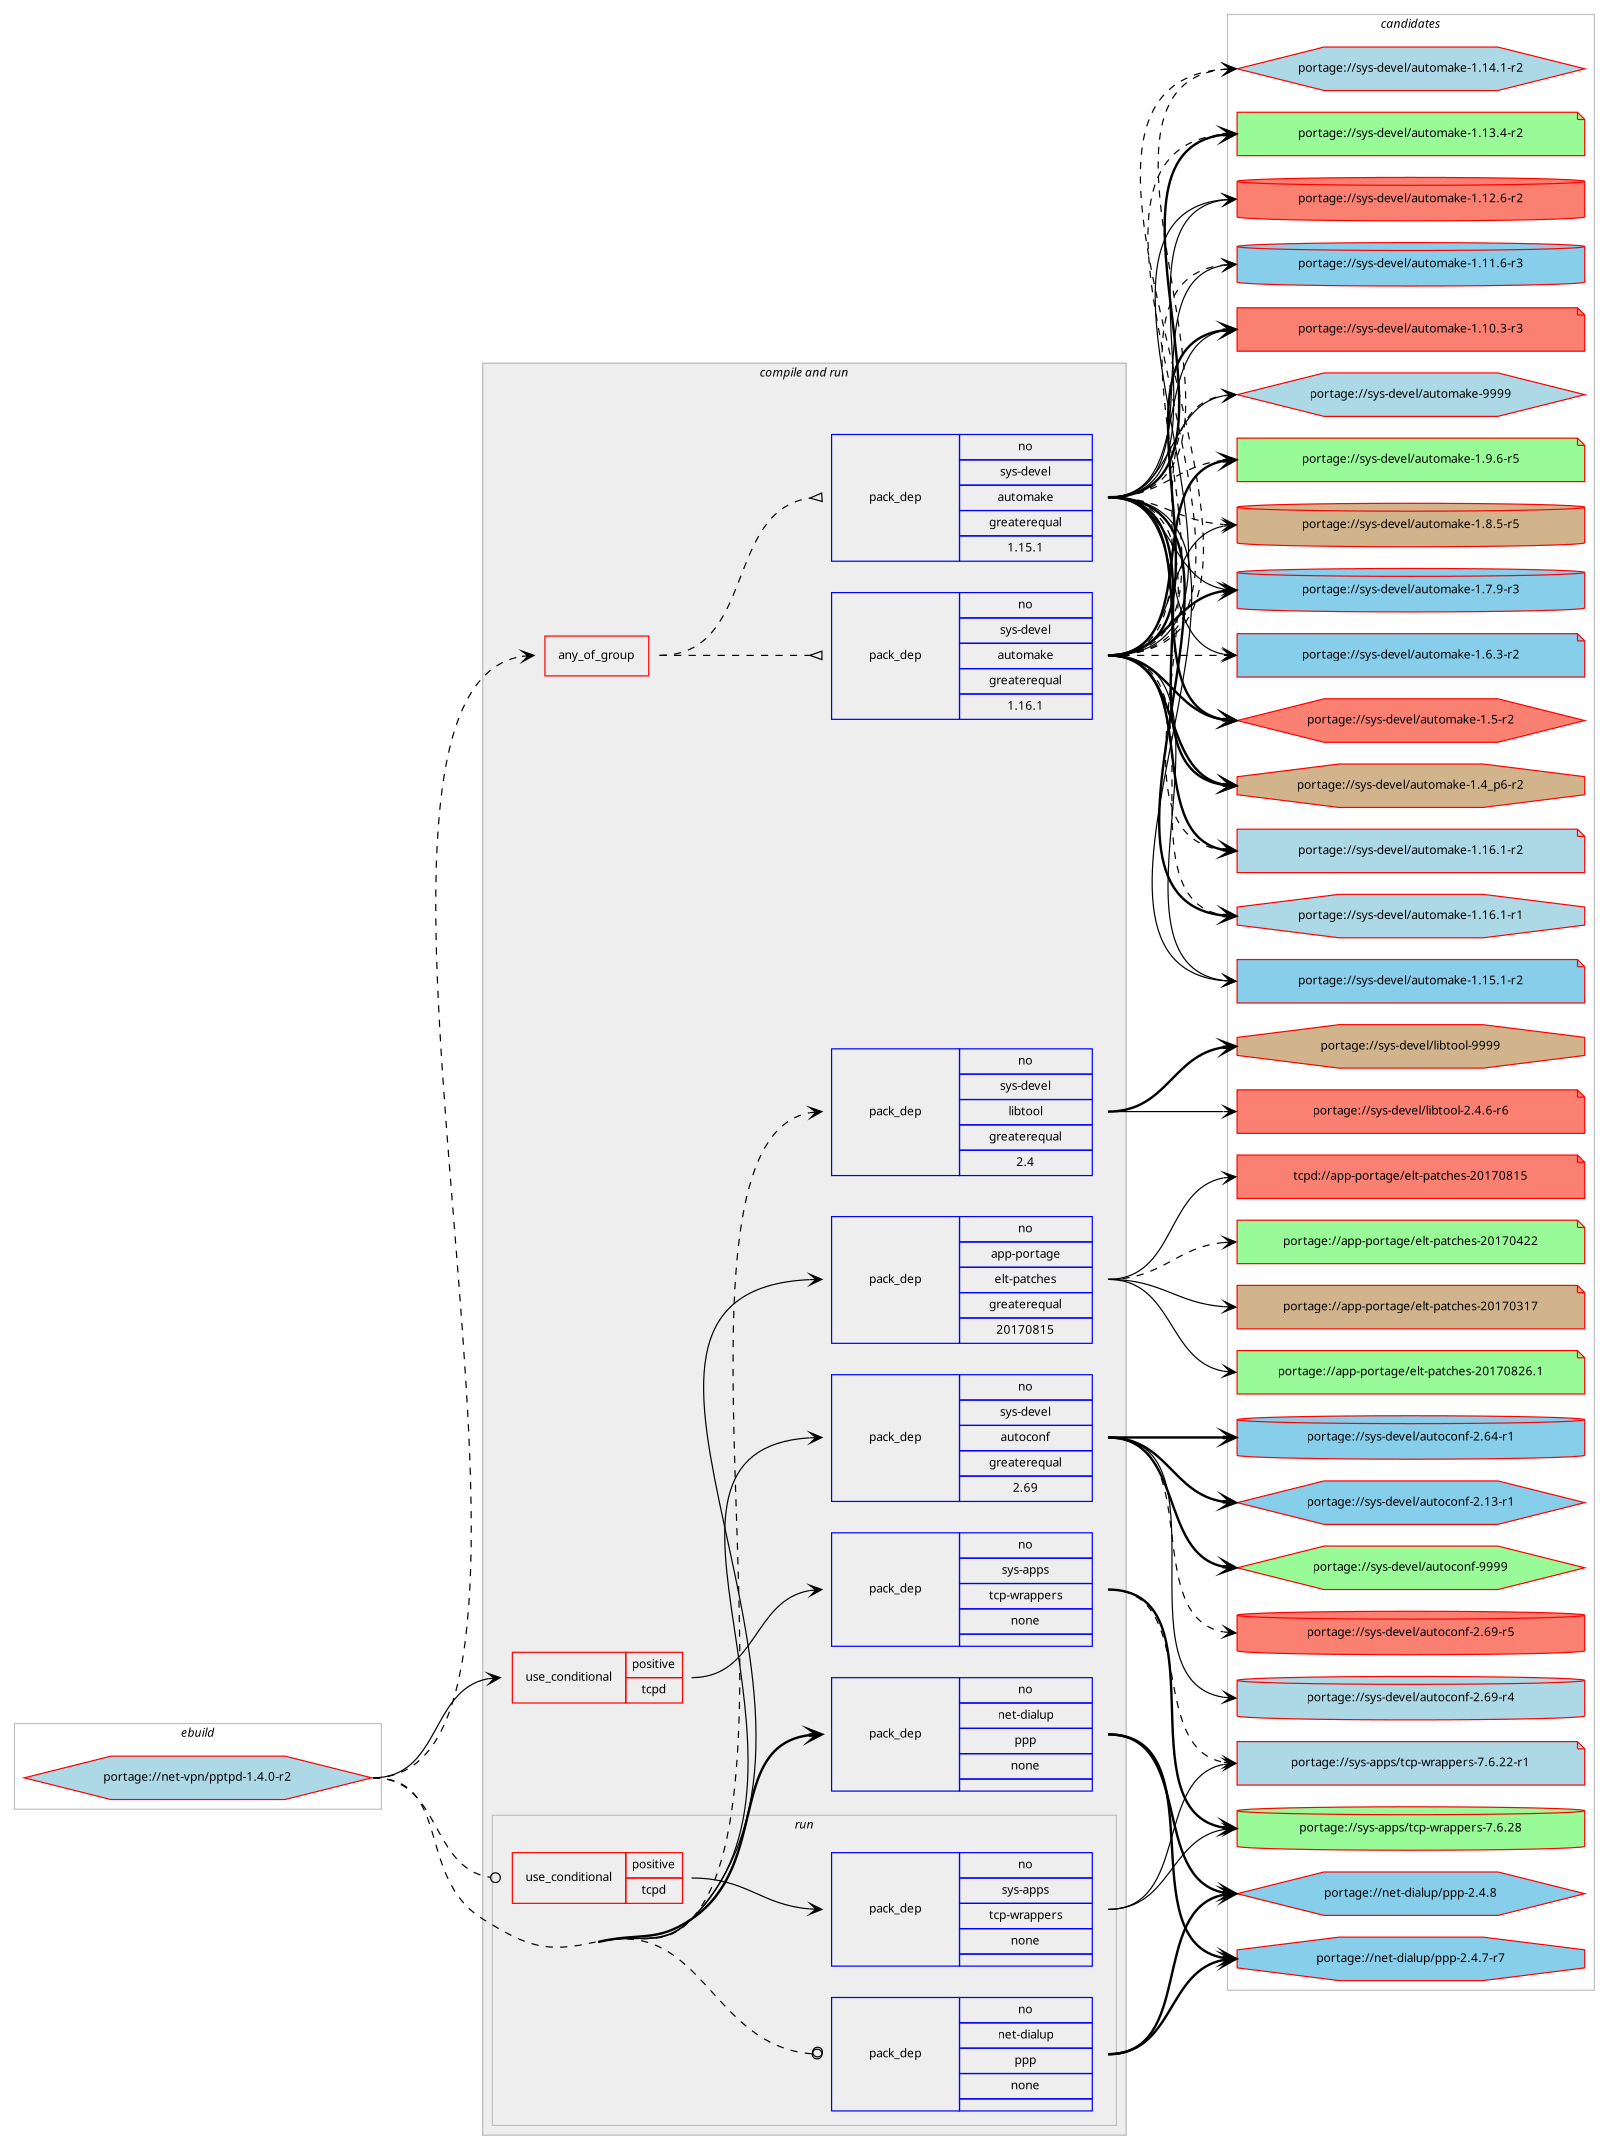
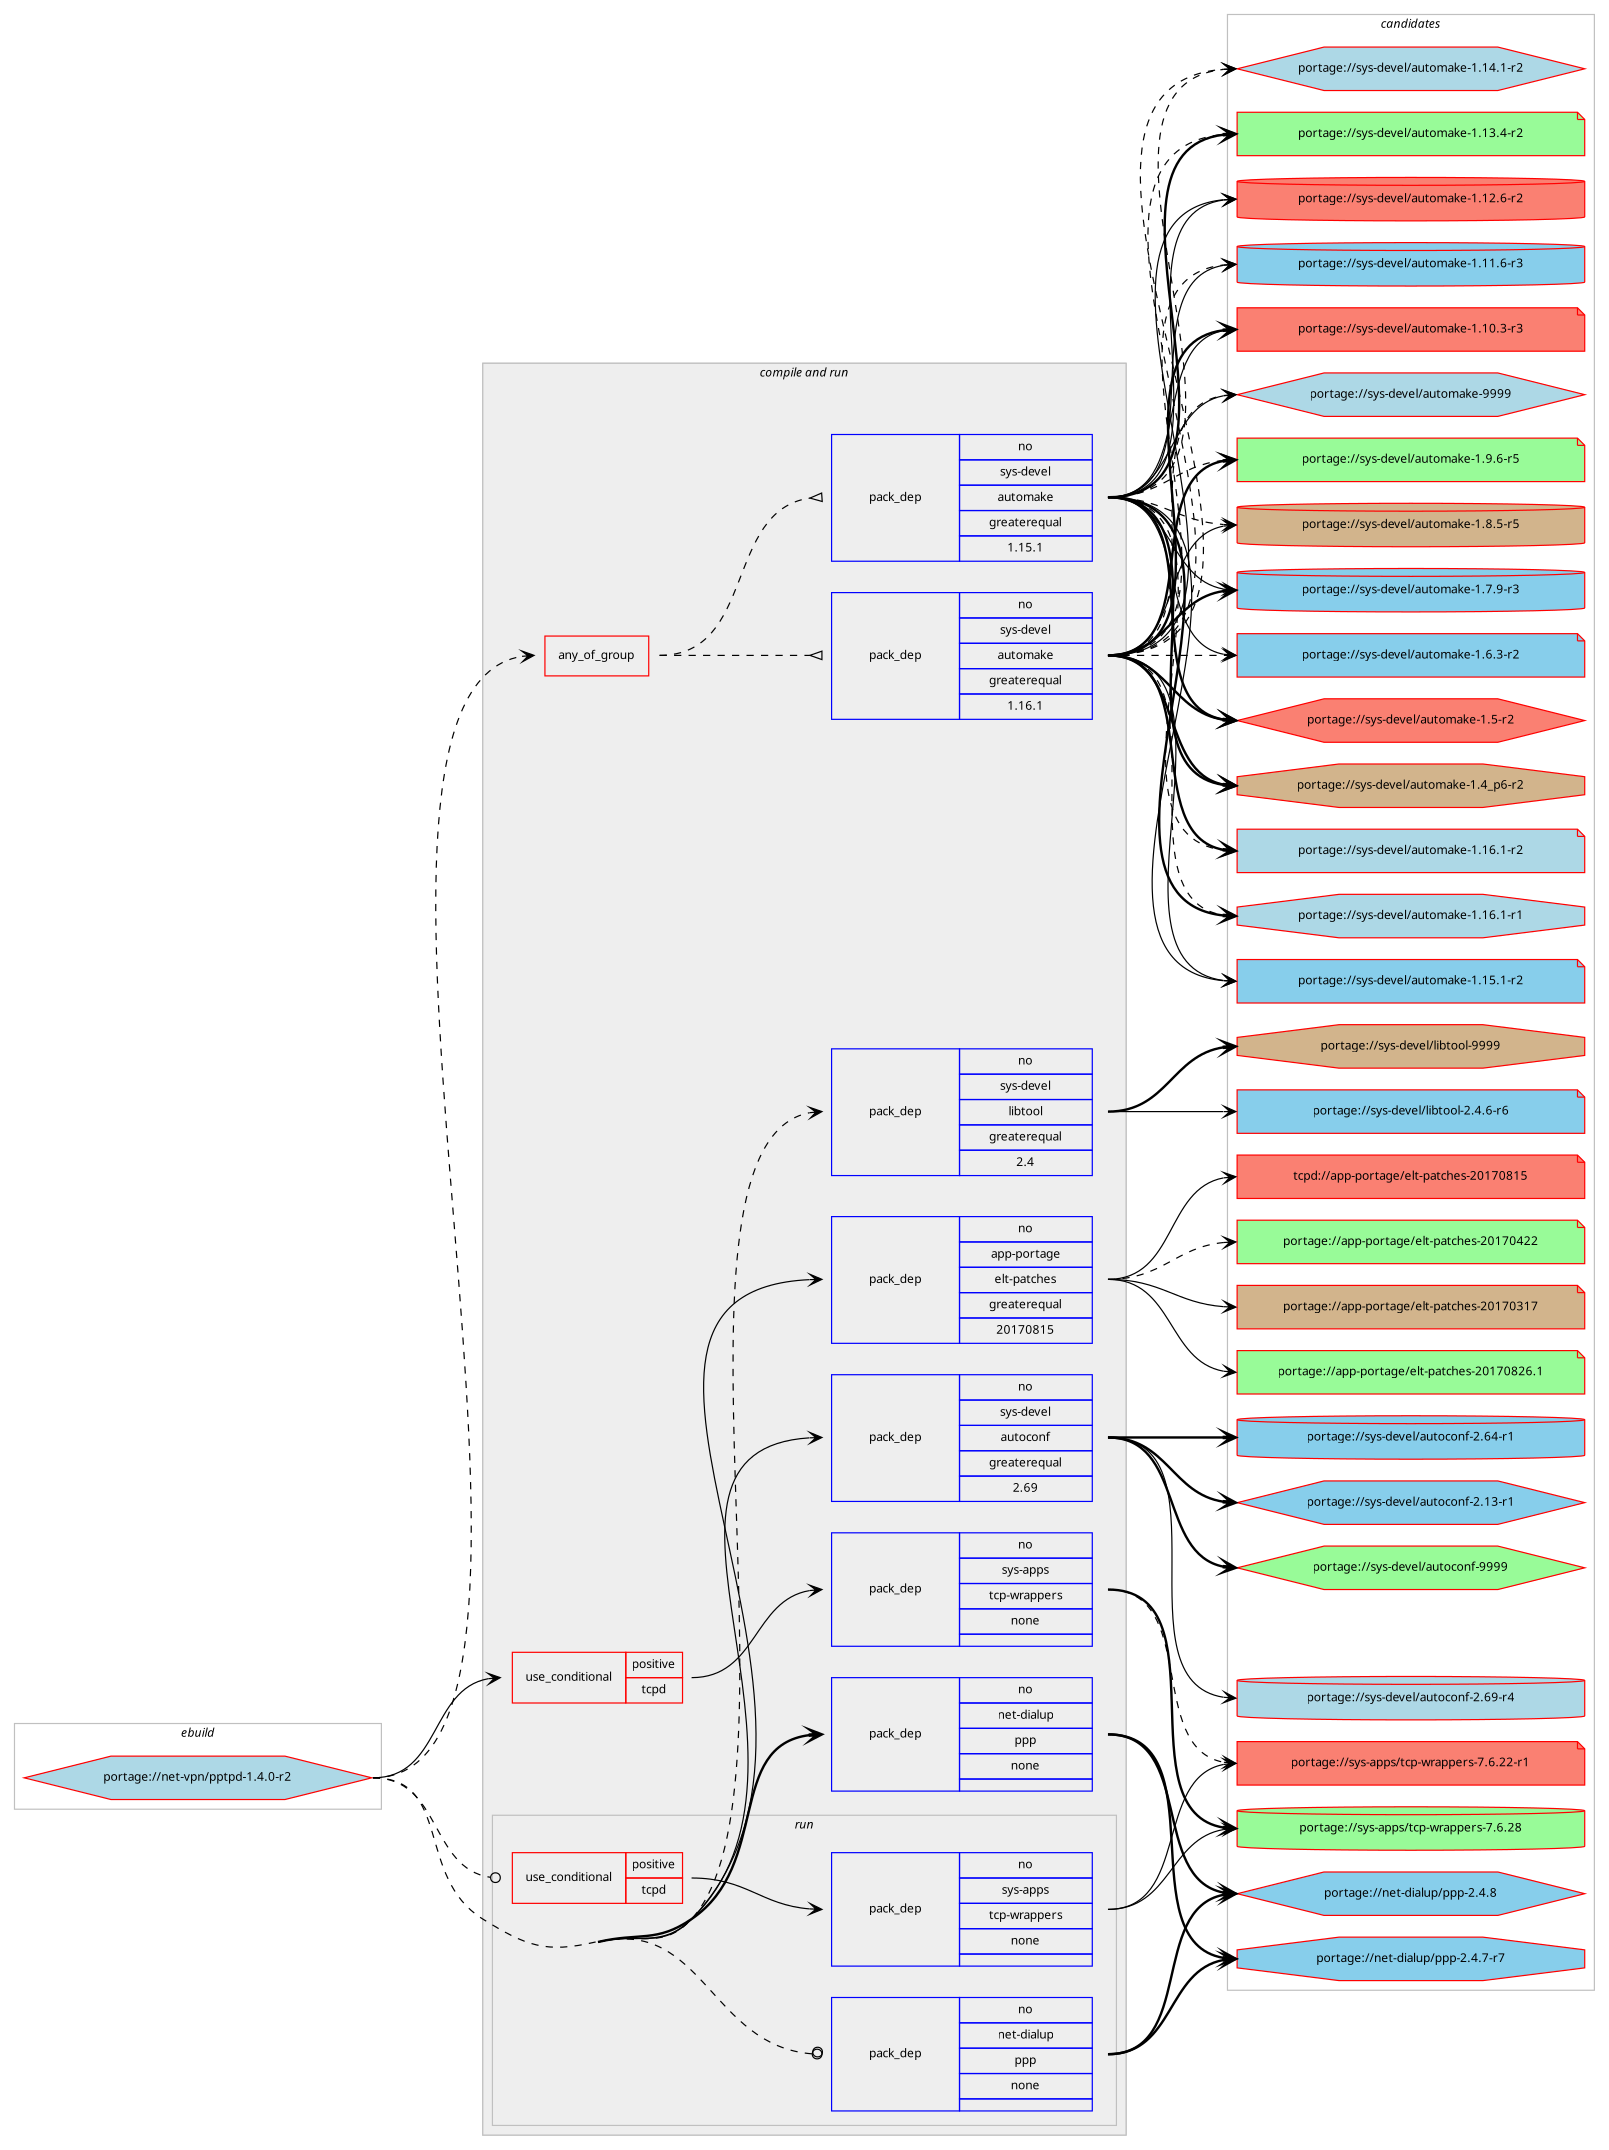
node "portage://sys-devel/libtool-2.4.6-r6": fillcolor salmon -> skyblue
node "portage://sys-devel/autoconf-2.69-r5": removed
node "portage://sys-apps/tcp-wrappers-7.6.22-r1": fillcolor lightblue -> salmon
